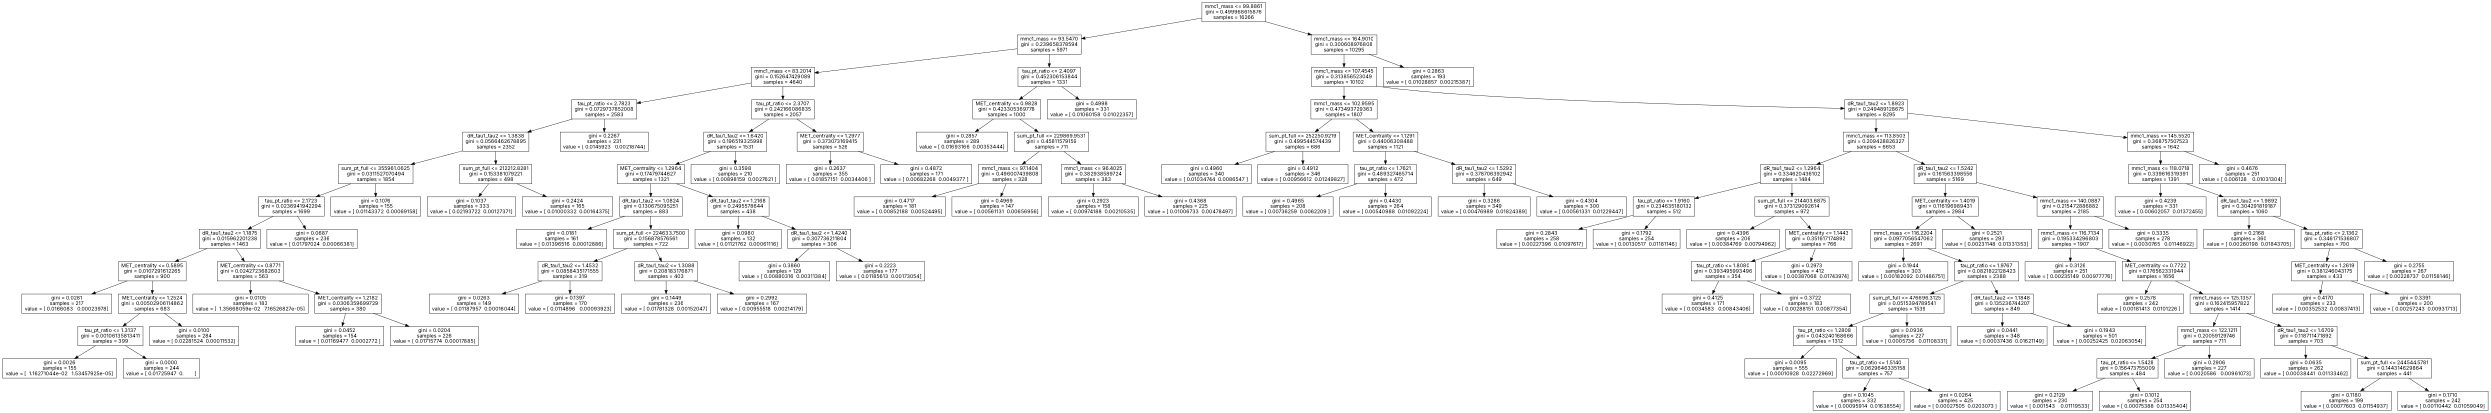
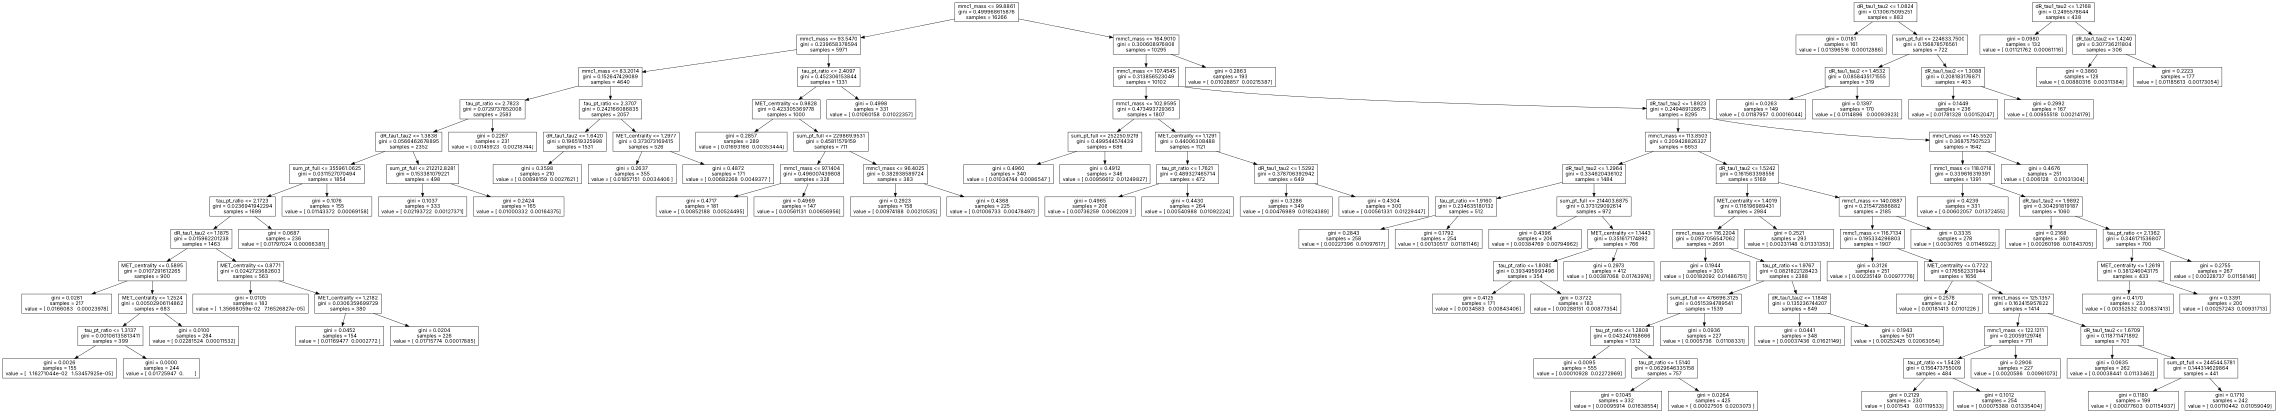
node "MET_centrality <= 1.2964 gini = 0.17479744627 samples = 1321": removed
